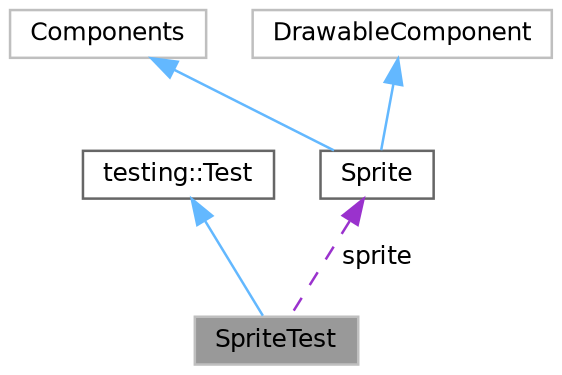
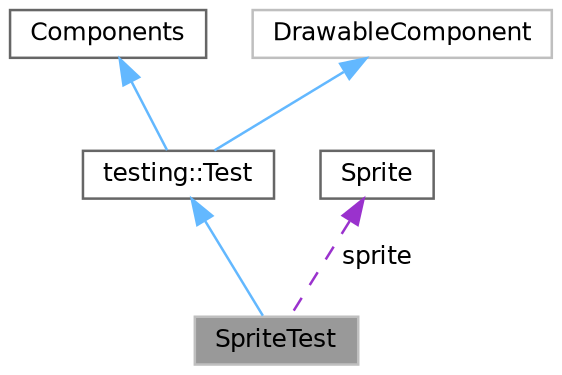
node "Components": color grey75 -> gray40
edge "Sprite" -> "Components": now "testing::Test" -> "Components"
edge "Sprite" -> "DrawableComponent": now "testing::Test" -> "DrawableComponent"
